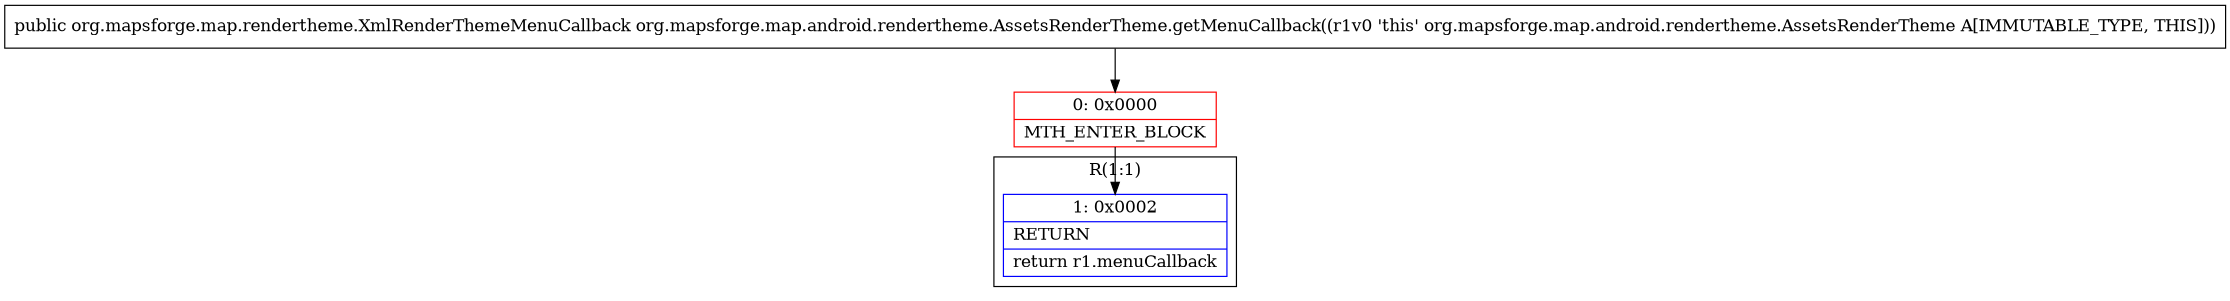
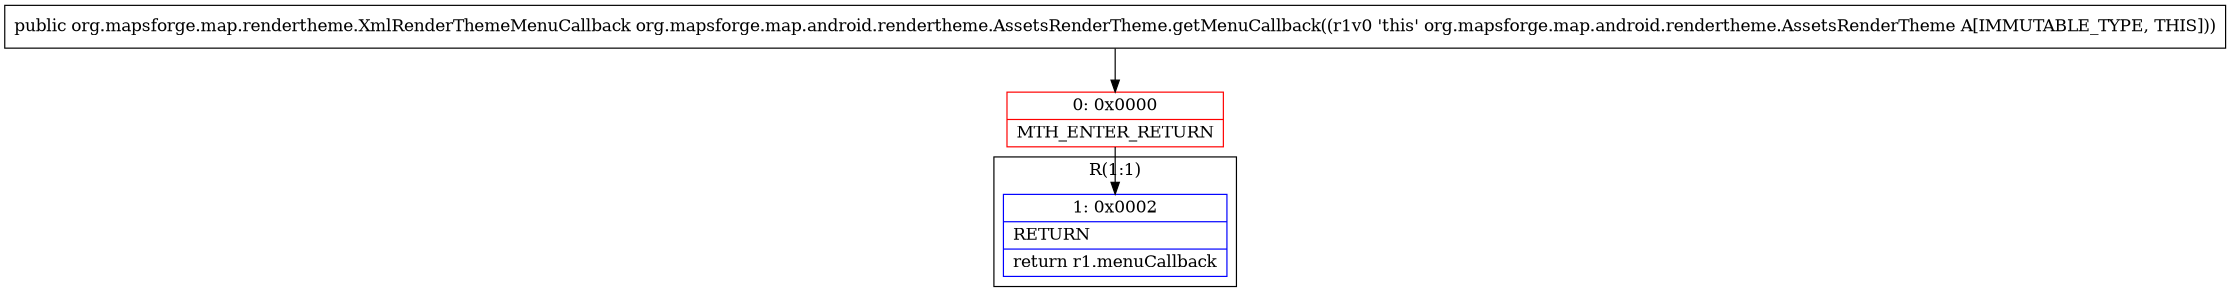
node "0: 0x0000": text "MTH_ENTER_BLOCK" -> "MTH_ENTER_RETURN"
